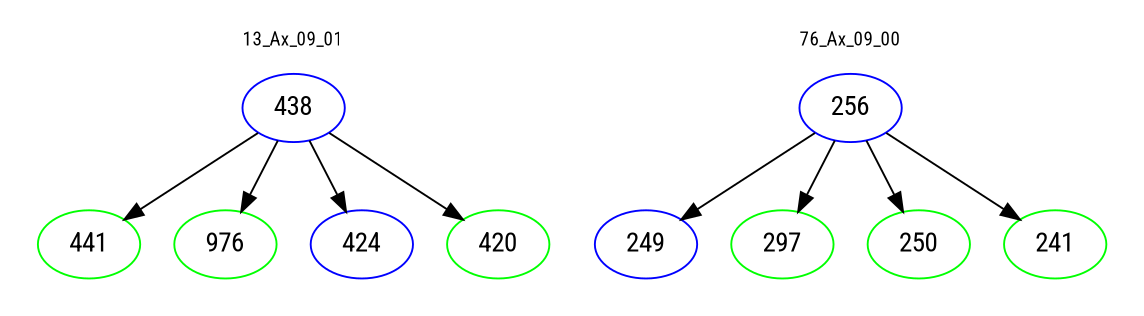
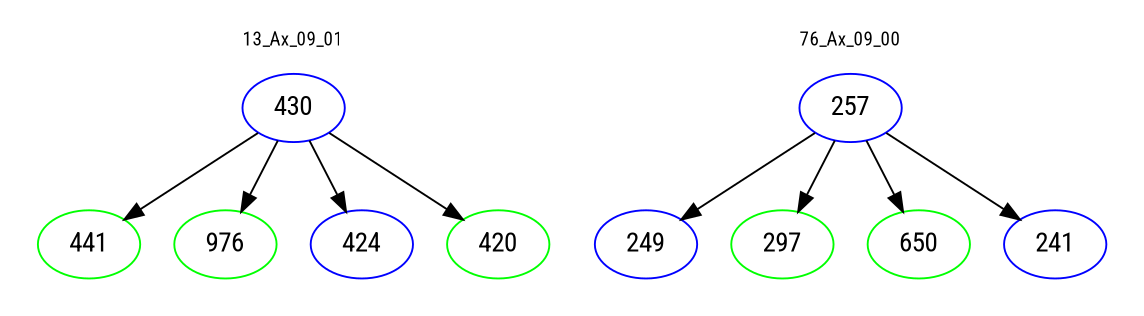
node "438": label "438" -> "430"
node "256": label "256" -> "257"
node "250": label "250" -> "650"
node "241": color green -> blue
